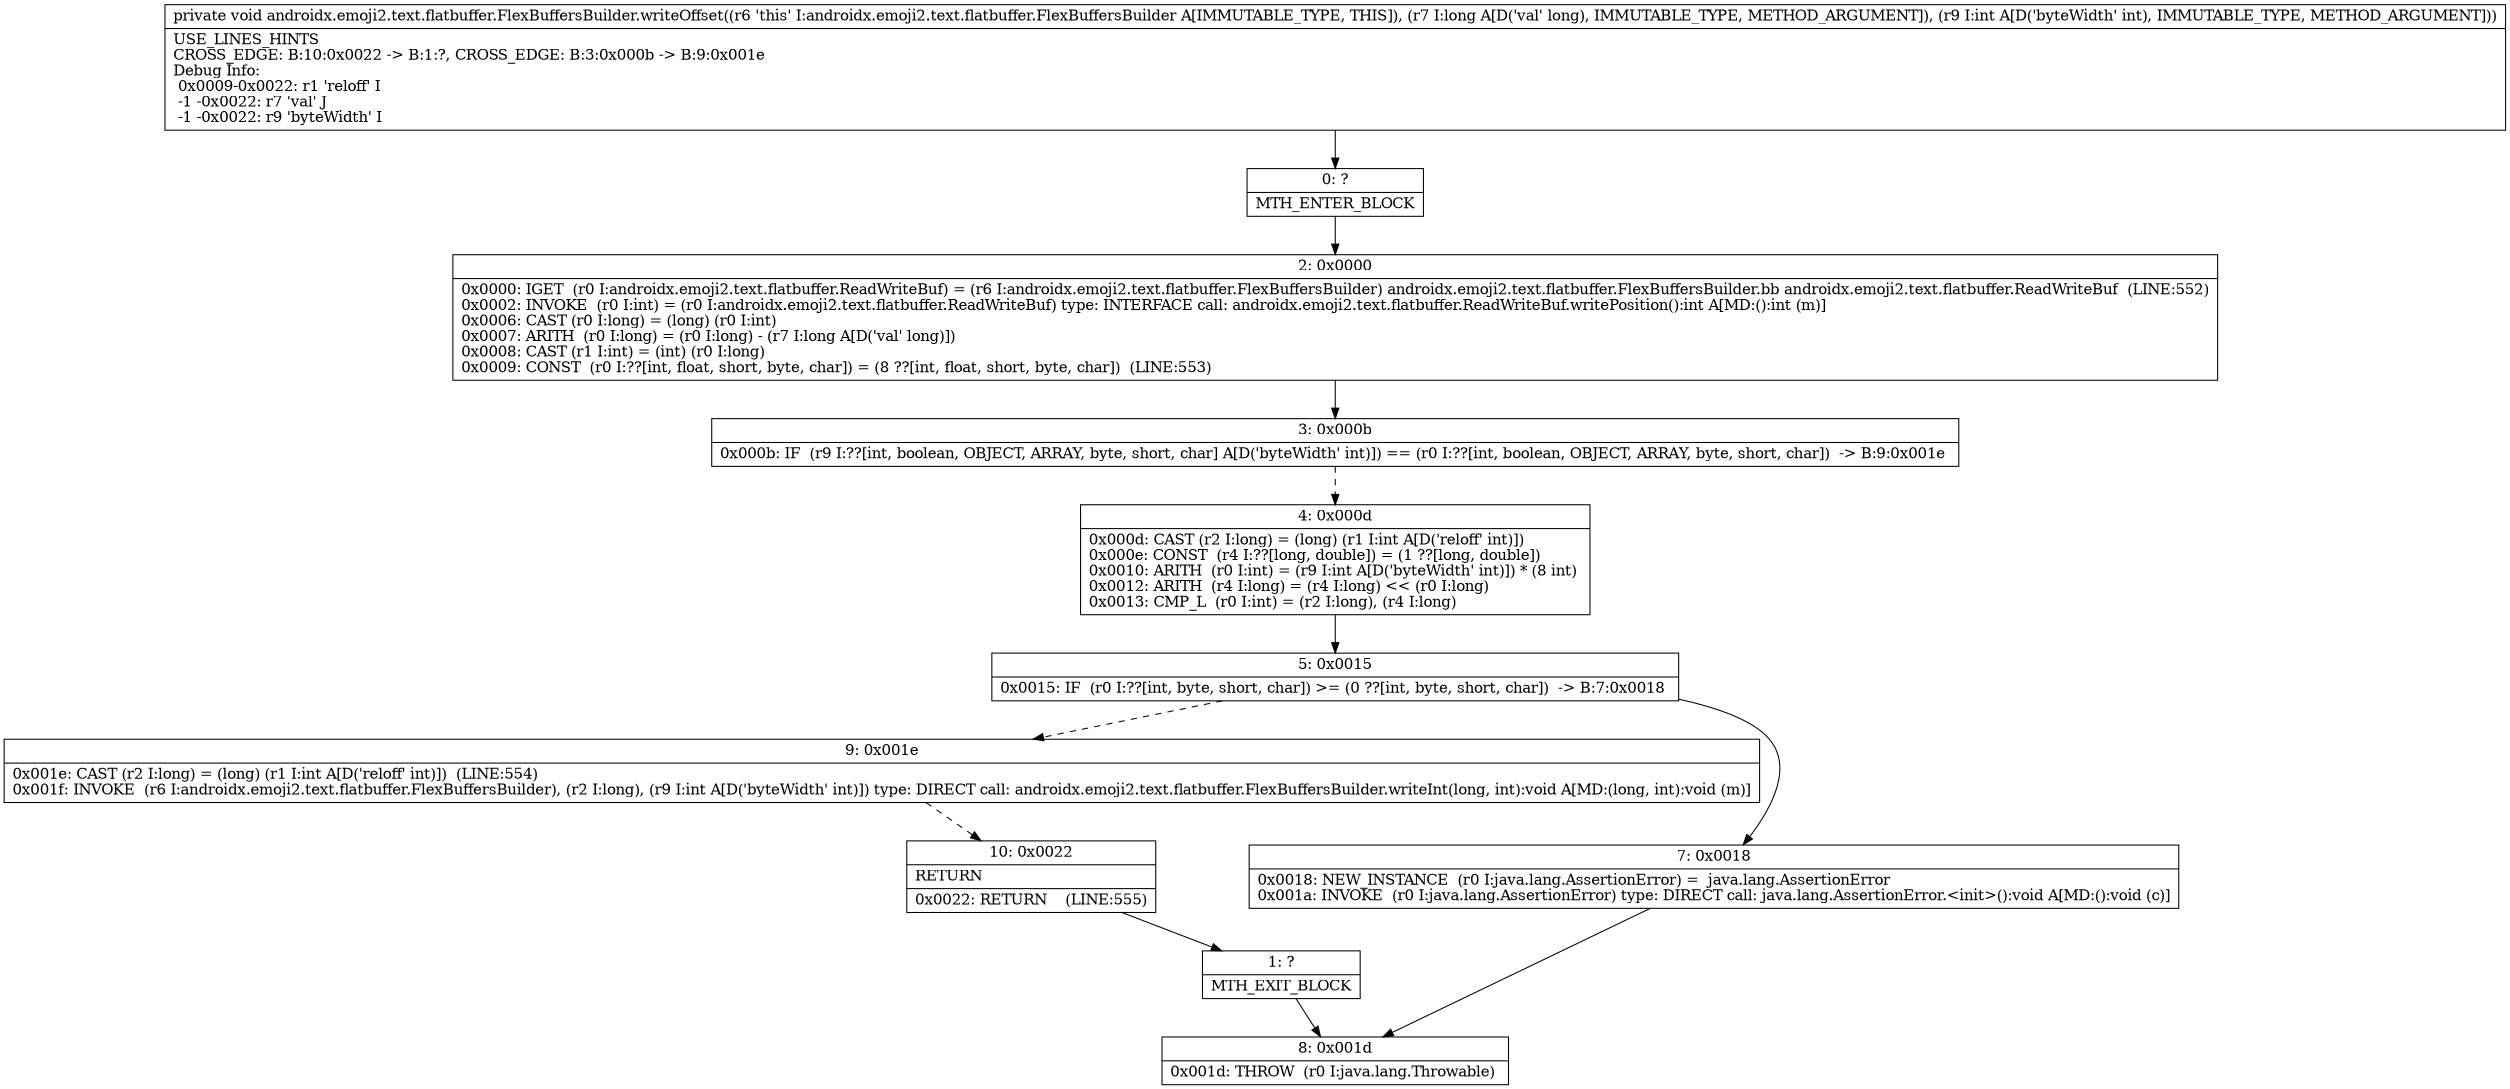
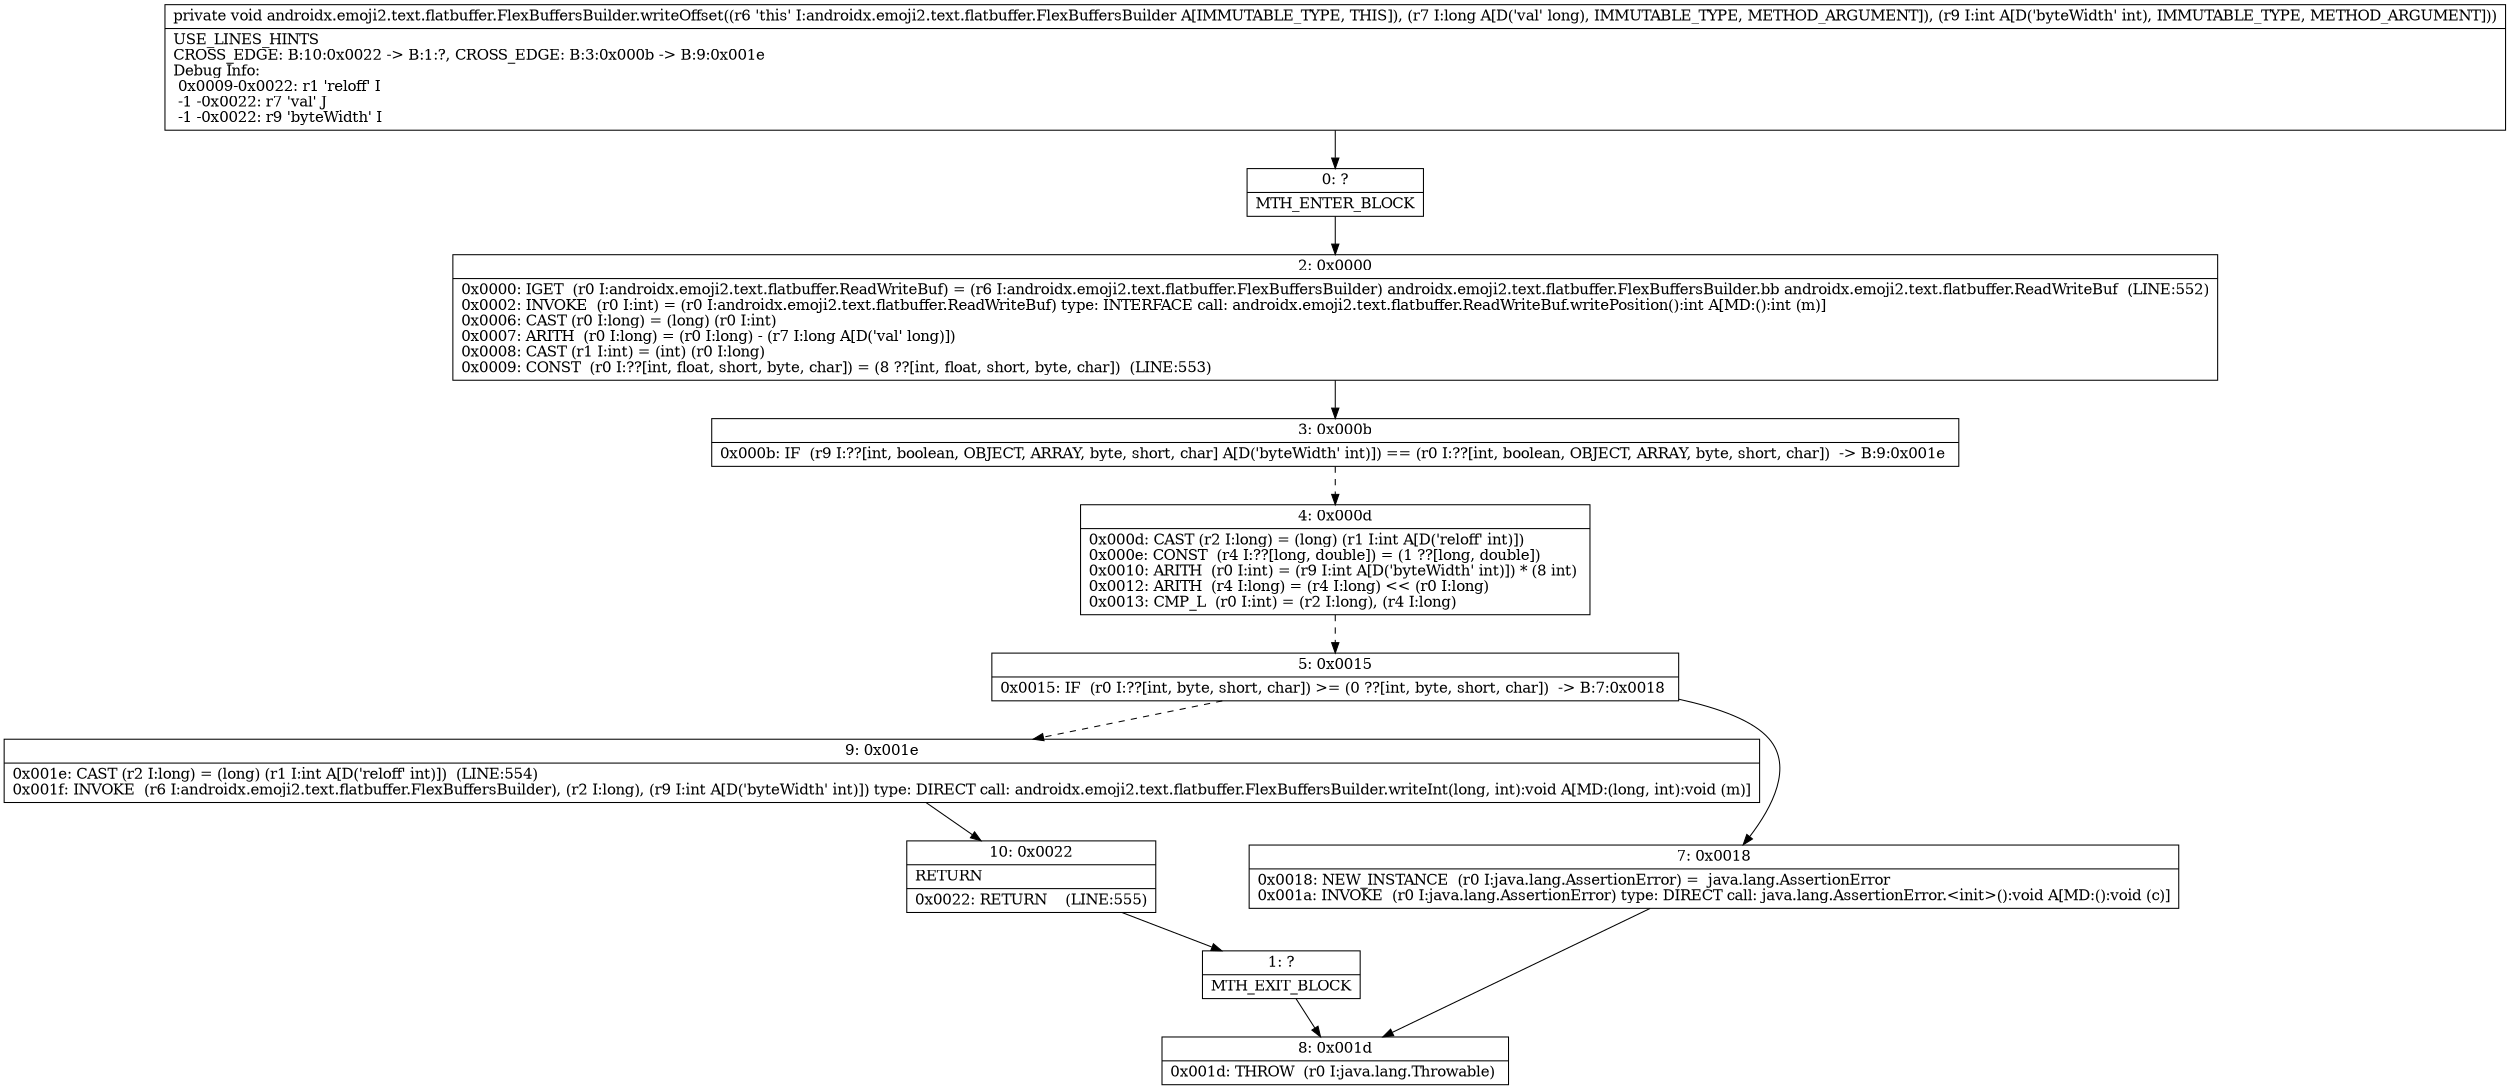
edge "4: 0x000d" -> "5: 0x0015": style solid -> dashed
edge "9: 0x001e" -> "10: 0x0022": style dashed -> solid
